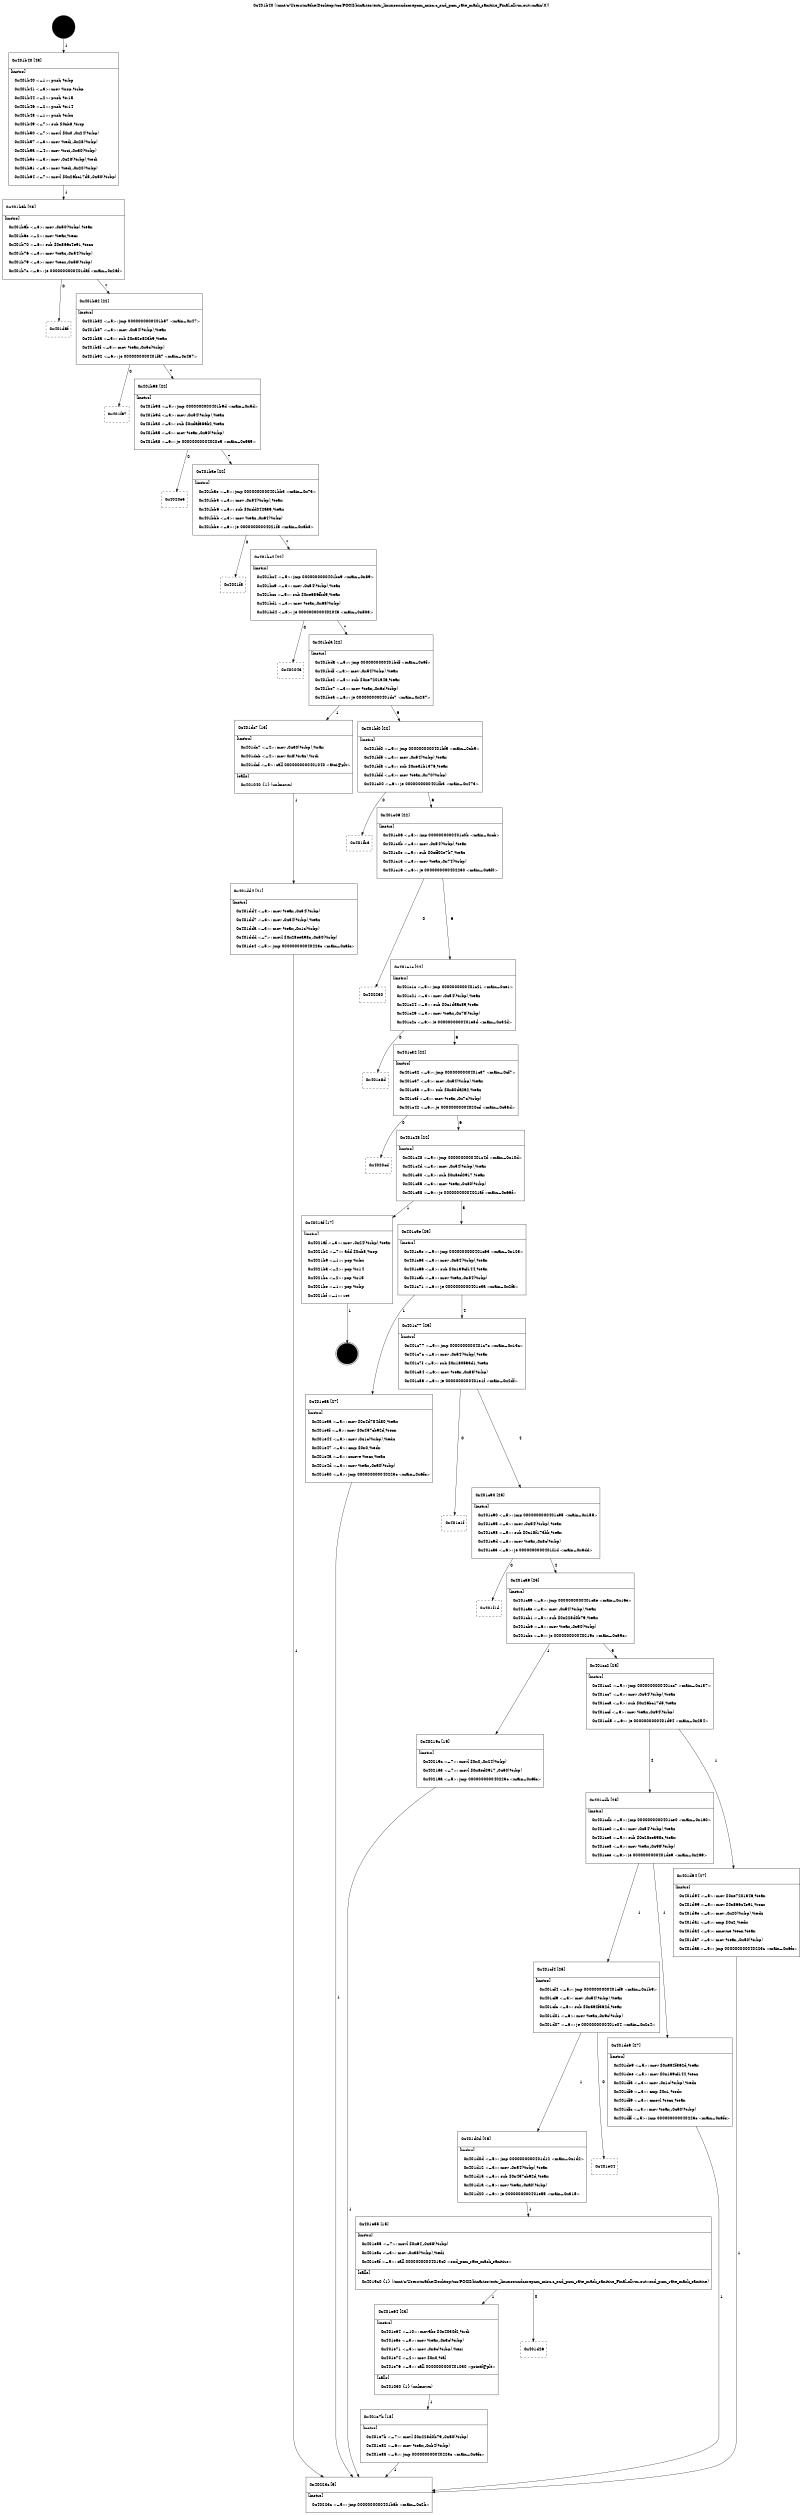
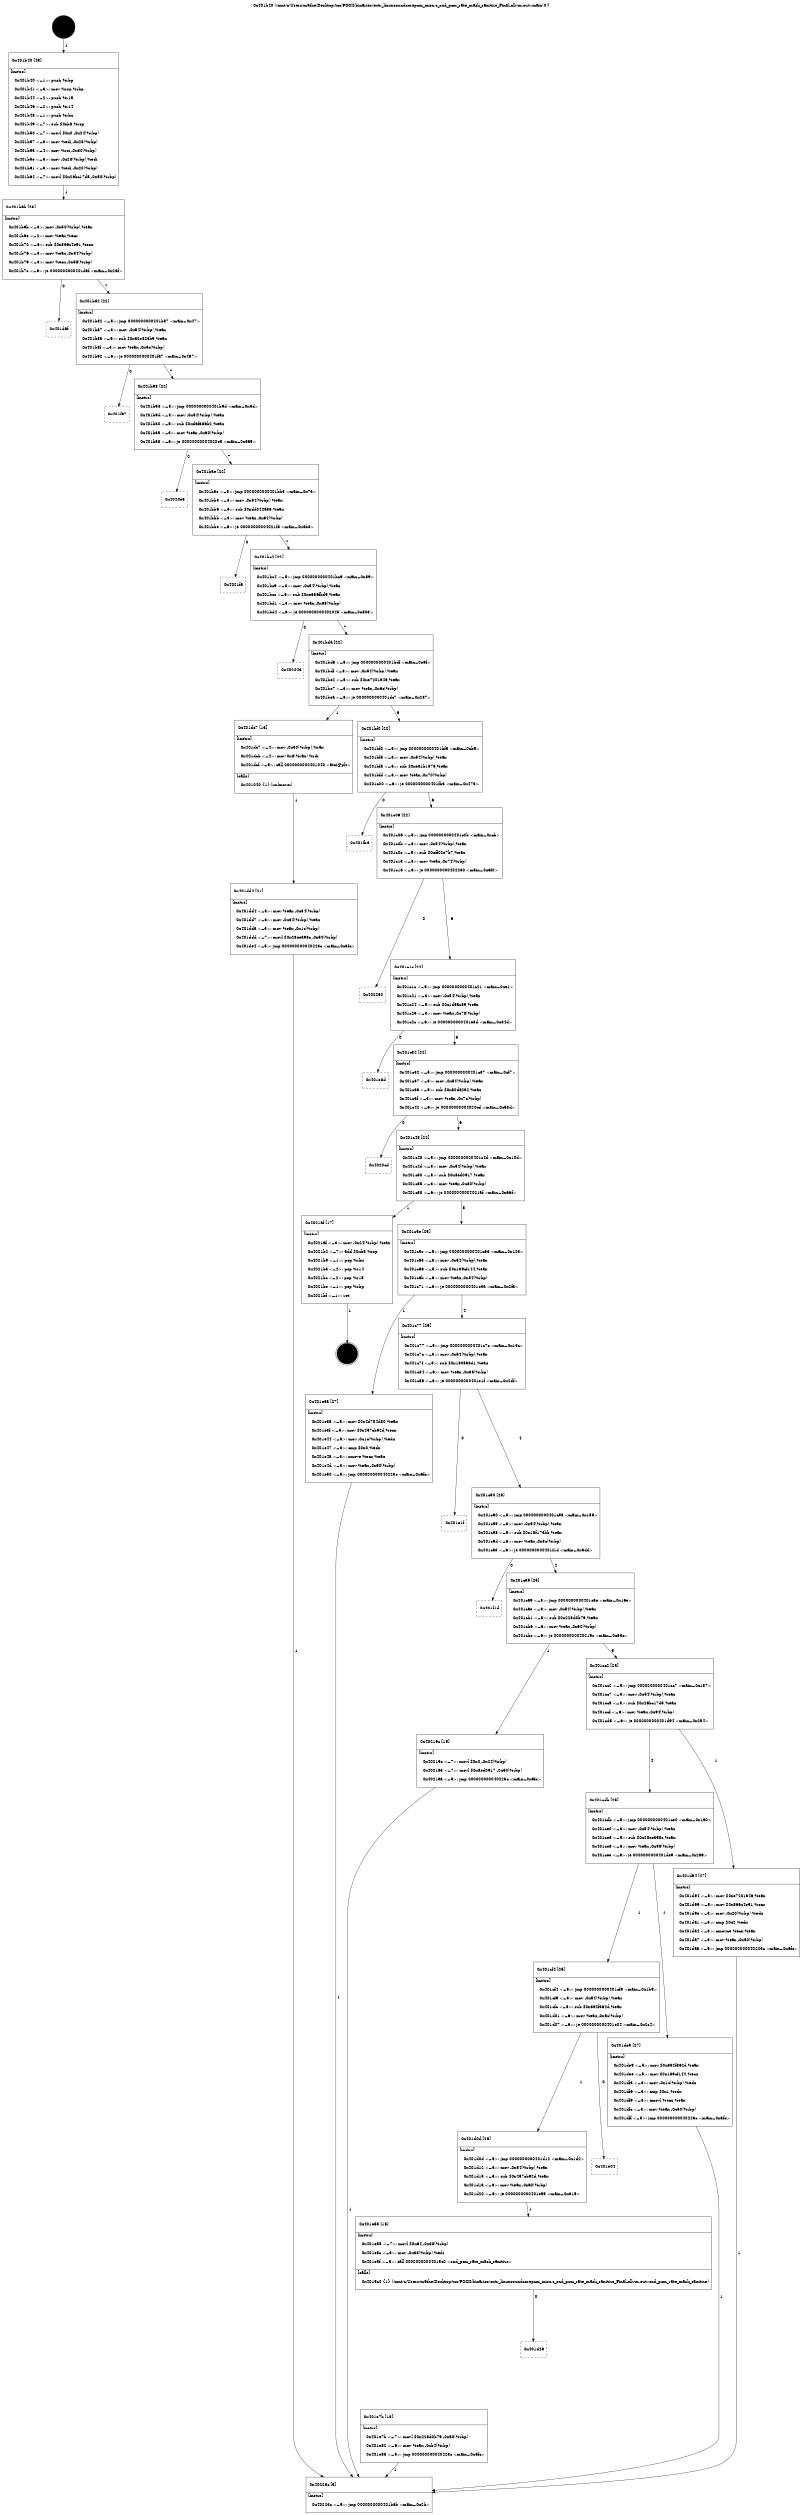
node "0x401e64 [23]": removed
